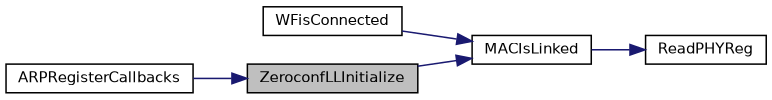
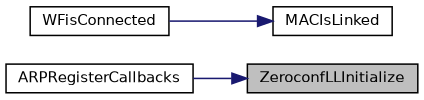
node "ReadPHYReg": removed
edge "ZeroconfLLInitialize" -> "MACIsLinked": removed
